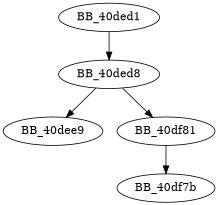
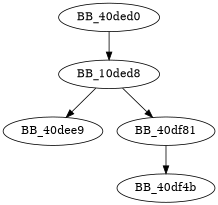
node "BB_40ded1": label "BB_40ded1" -> "BB_40ded0"
node "BB_40ded8": label "BB_40ded8" -> "BB_10ded8"
node "BB_40df7b": label "BB_40df7b" -> "BB_40df4b"
